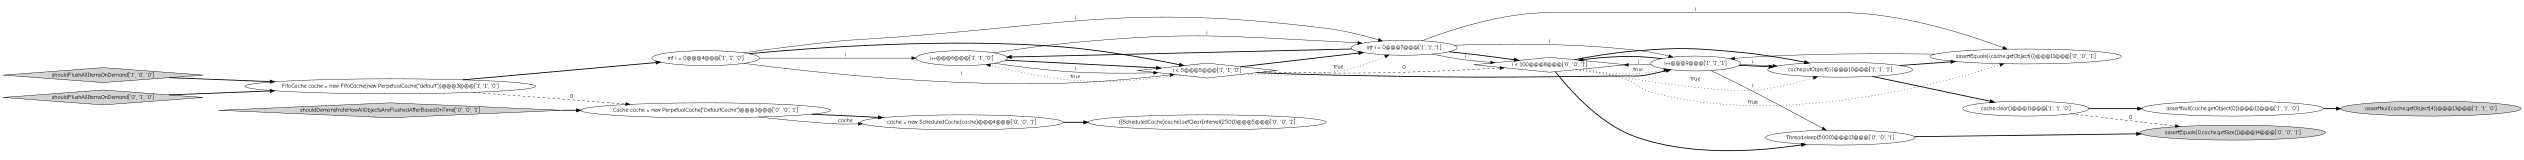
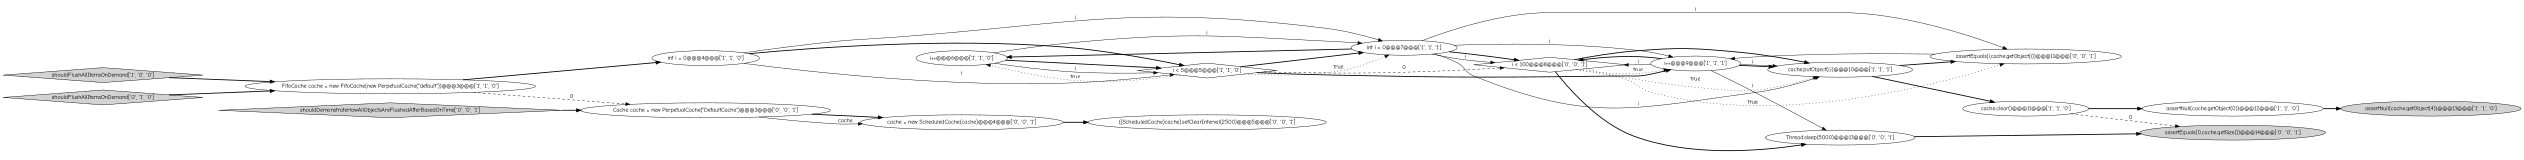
edge "int i = 0@@@4@@@['1', '1', '0']" -> "i++@@@6@@@['1', '1', '0']": removed, label "i"
edge "int i = 0@@@7@@@['1', '1', '1']" -> "cache.putObject(i,i)@@@10@@@['1', '1', '1']": added, label "i"
